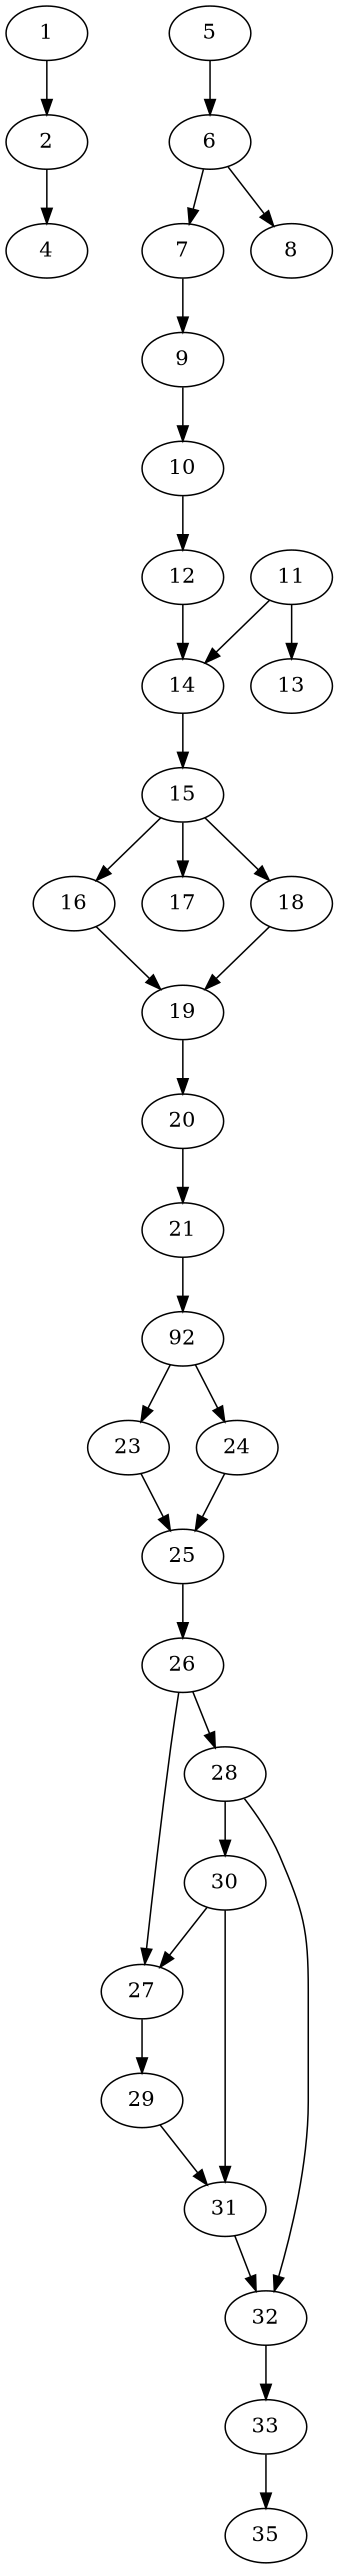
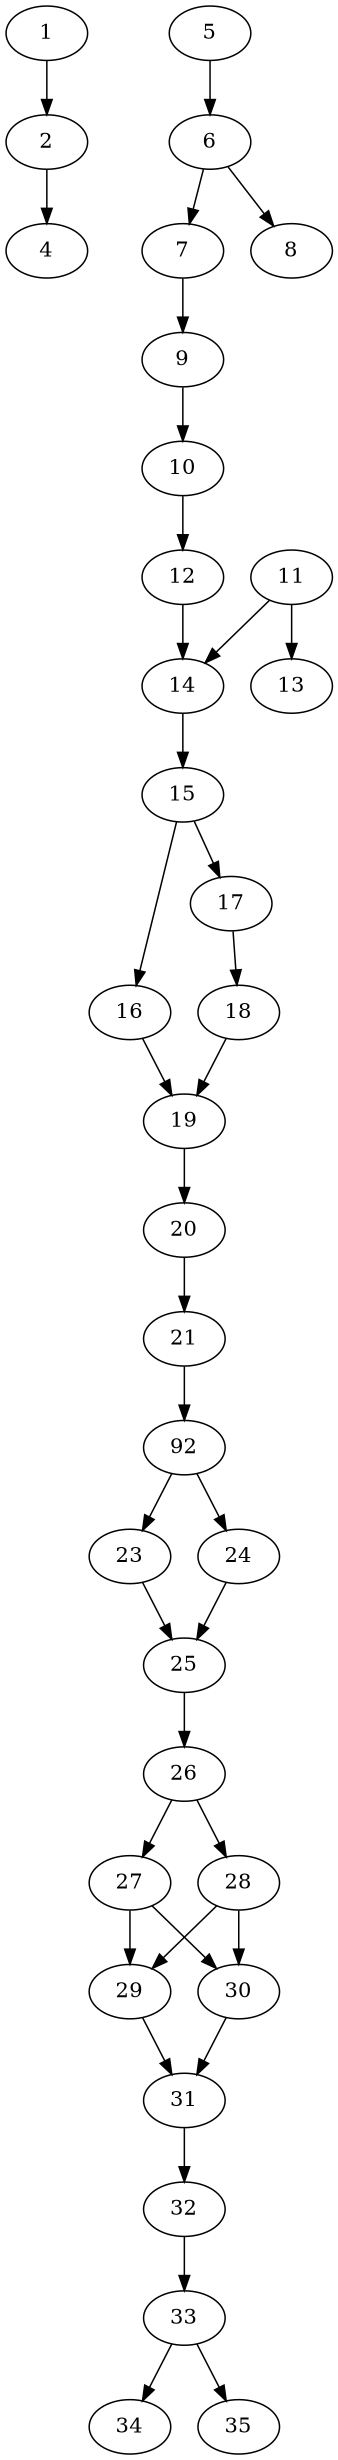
edge "15" -> "18": now "17" -> "18"
edge "30" -> "27": reversed
edge "28" -> "32": now "28" -> "29"
node "34": added
